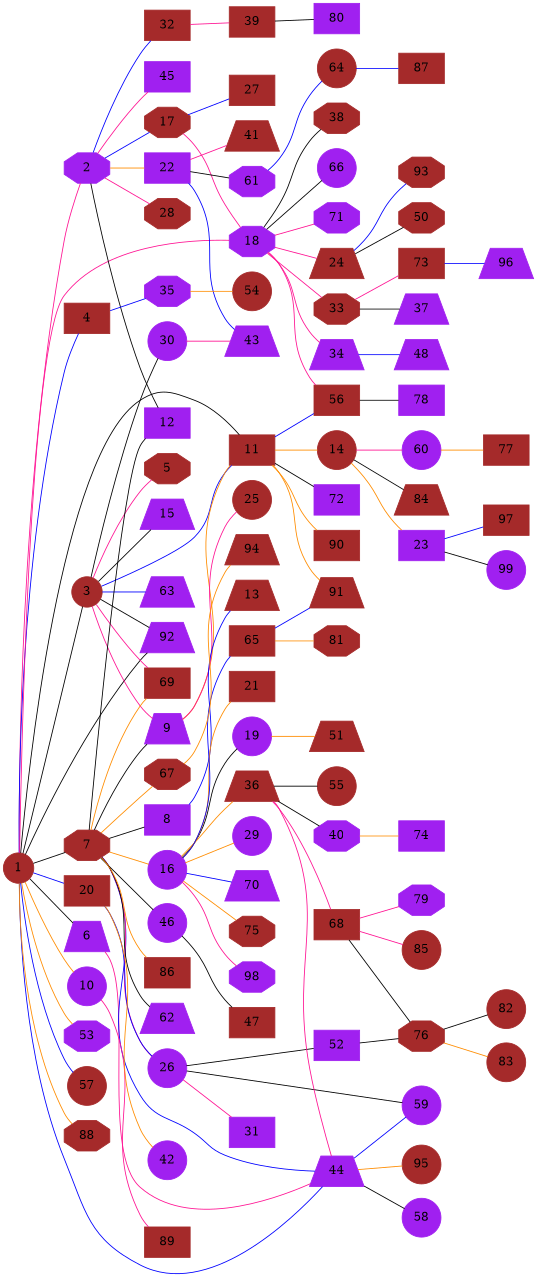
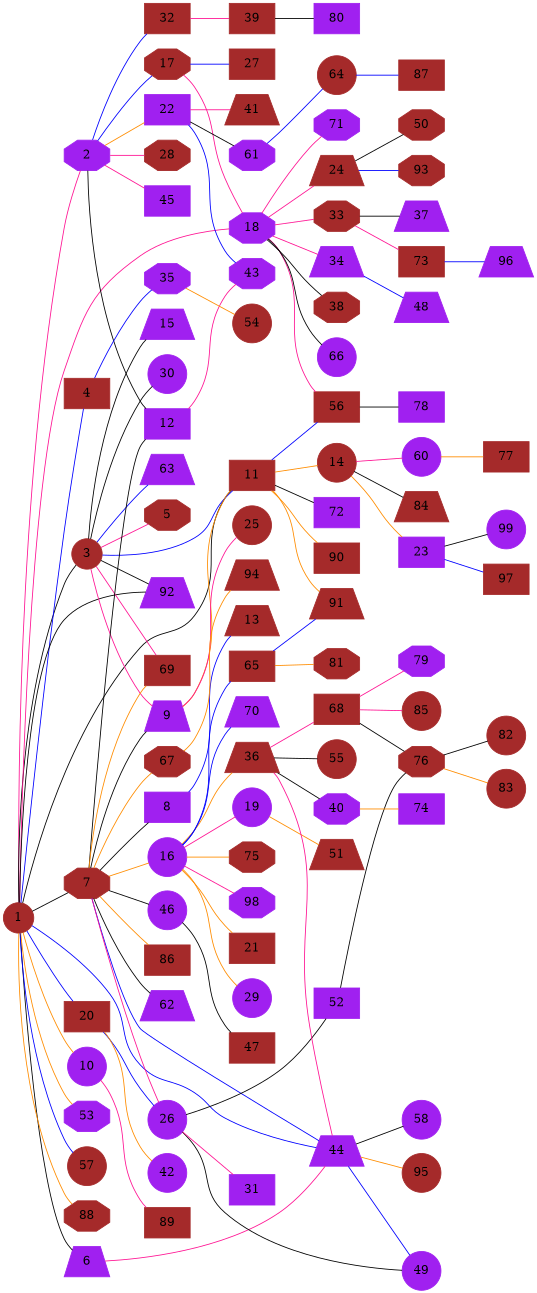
edge "30" -- "43": now "12" -- "43"
node "43": shape trapezium -> octagon
edge "19" -- "16": color black -> deeppink
node "59": label "59" -> "49"
